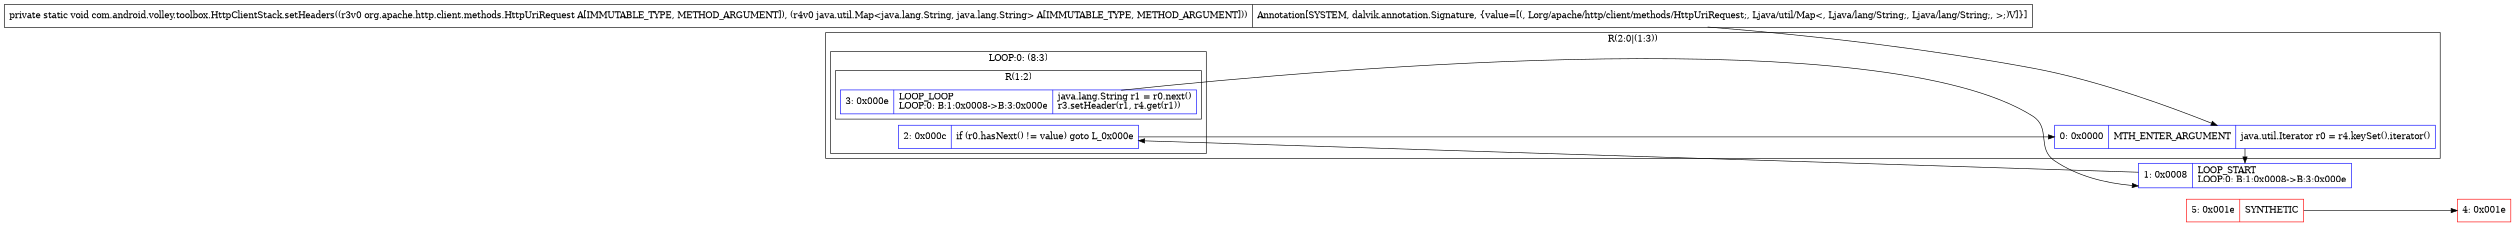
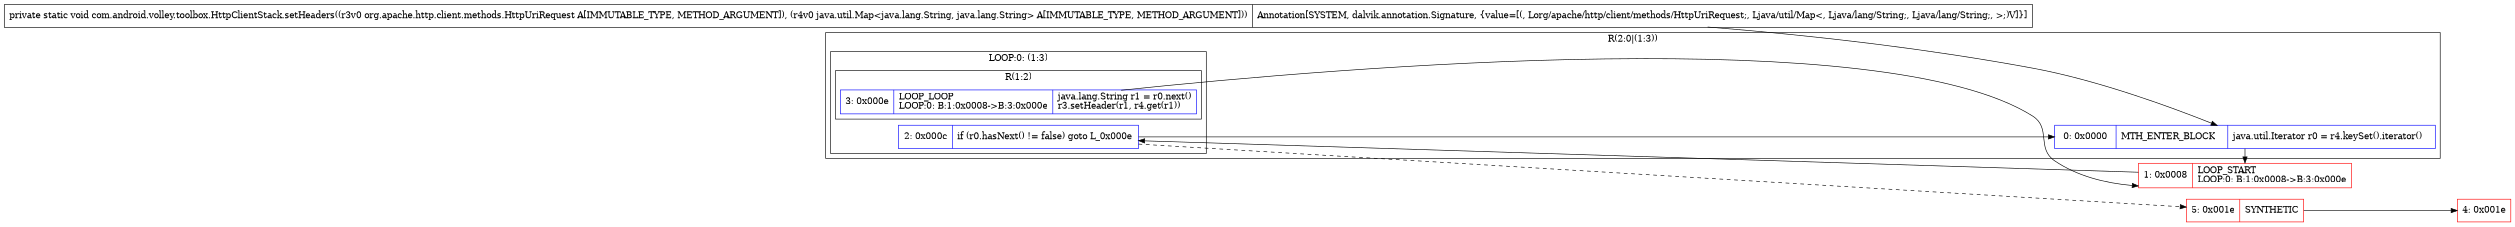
cluster "LOOP:0: (8:3)": label "LOOP:0: (8:3)" -> "LOOP:0: (1:3)"
node "2: 0x000c": text "if (r0.hasNext() != value) goto L_0x000e" -> "if (r0.hasNext() != false) goto L_0x000e"
node "0: 0x0000": text "MTH_ENTER_ARGUMENT" -> "MTH_ENTER_BLOCK"
edge "2: 0x000c" -> "5: 0x001e": added
node "1: 0x0008": color blue -> red
